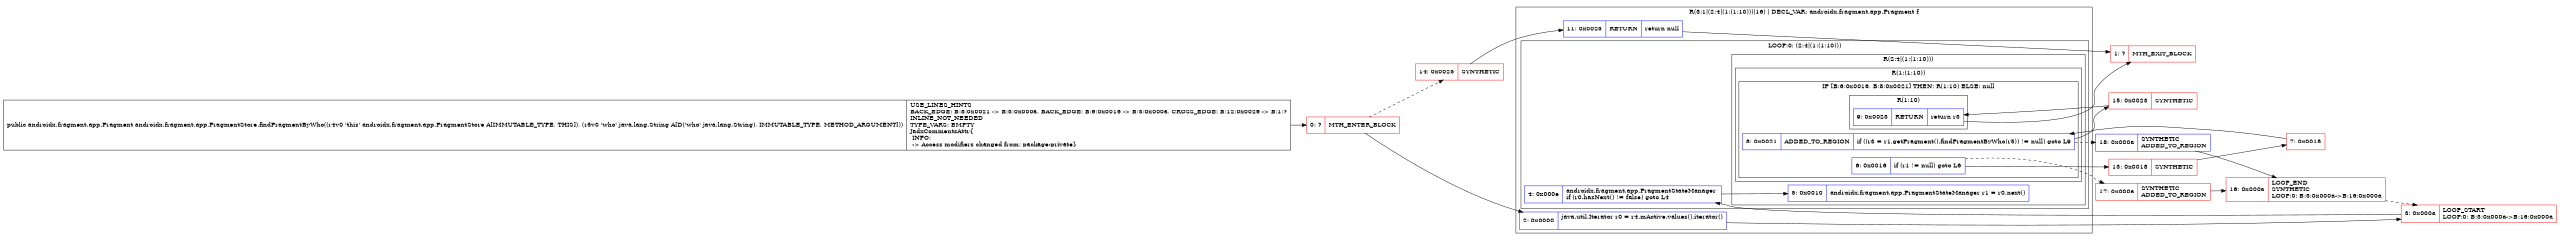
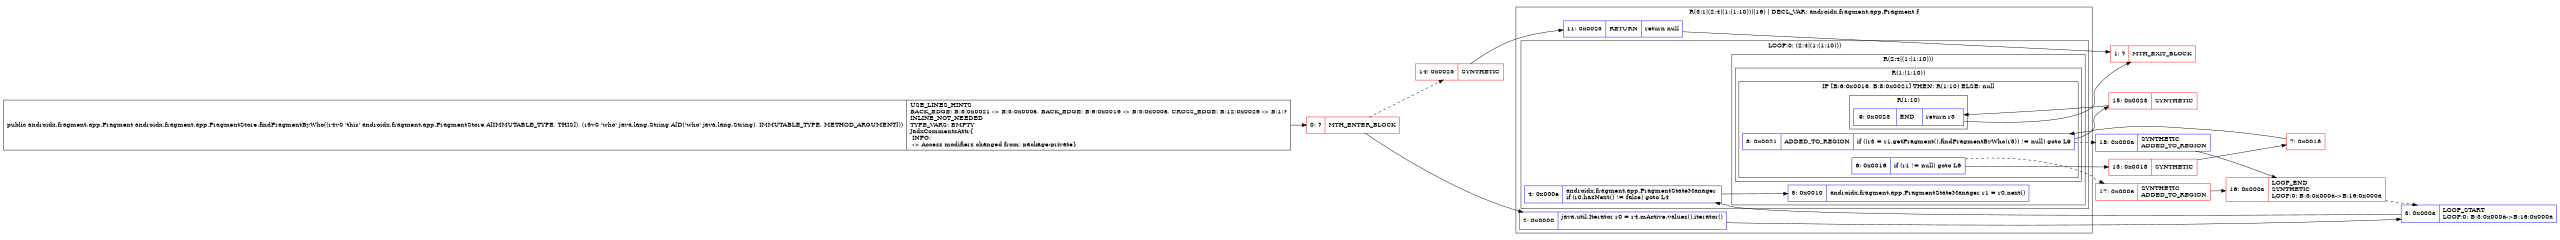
node "9: 0x0023": text "RETURN" -> "END"
node "3: 0x000a": color red -> blue
